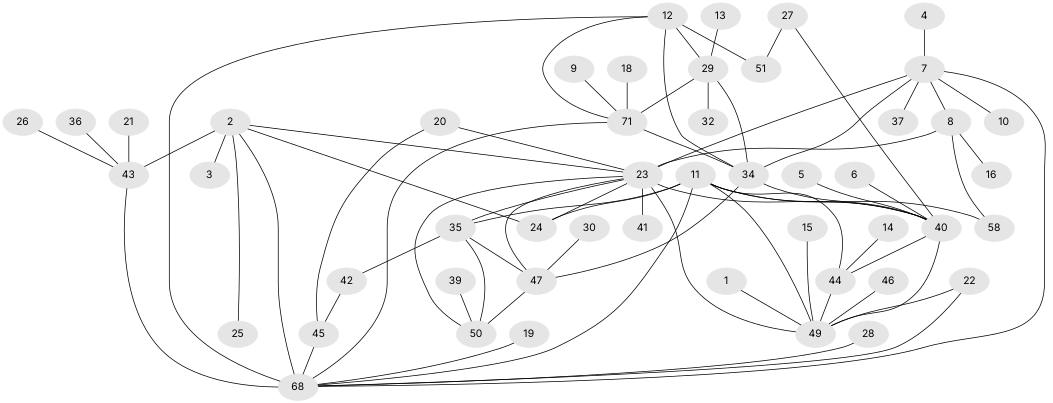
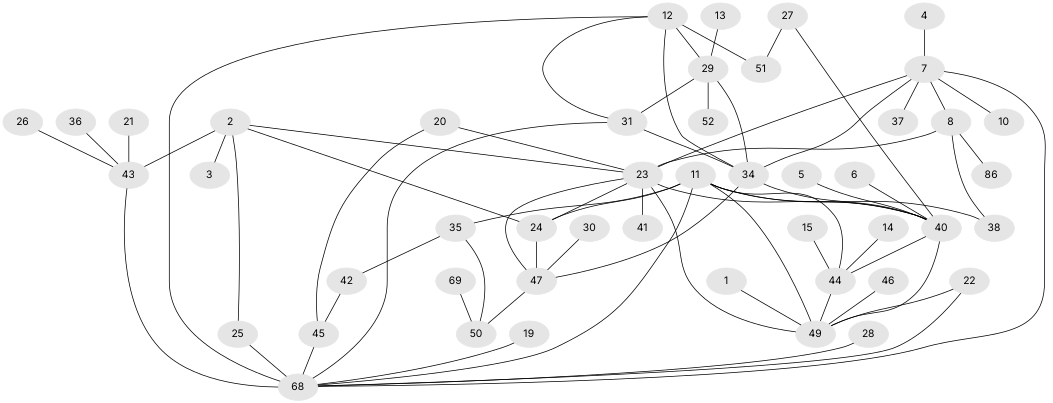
node "9": removed
node "18": removed
node "71": label "71" -> "31"
node "32": label "32" -> "52"
node "16": label "16" -> "86"
edge "23" -- "50": removed
edge "23" -- "35": removed
node "58": label "58" -> "38"
edge "2" -- "68": now "25" -- "68"
edge "35" -- "47": now "24" -- "47"
node "39": label "39" -> "69"
edge "15" -- "49": now "15" -- "44"
